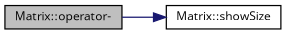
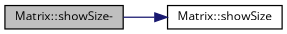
node "Matrix::operator-": label "Matrix::operator-" -> "Matrix::showSize-"
